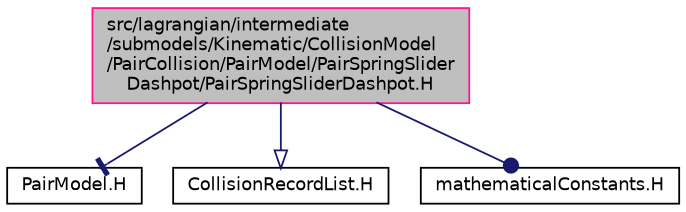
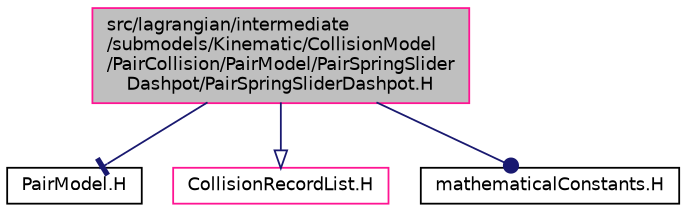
node "CollisionRecordList.H": color black -> deeppink
